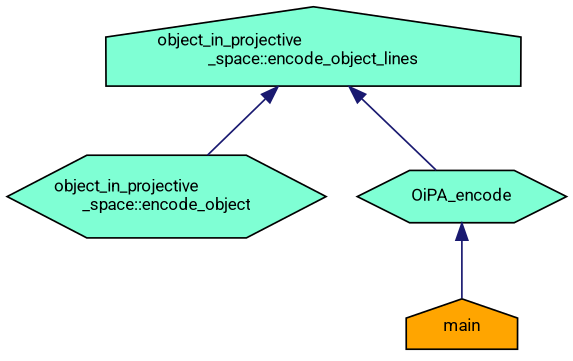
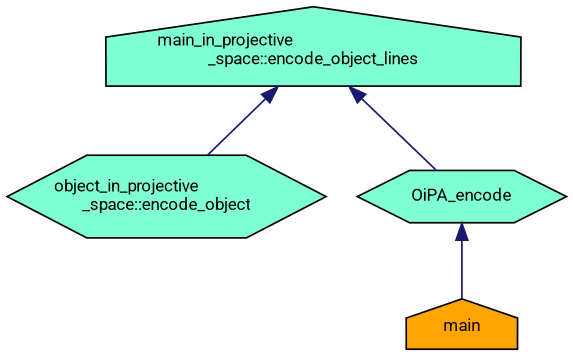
node "object_in_projective _space::encode_object_lines": label "object_in_projective _space::encode_object_lines" -> "main_in_projective _space::encode_object_lines"
